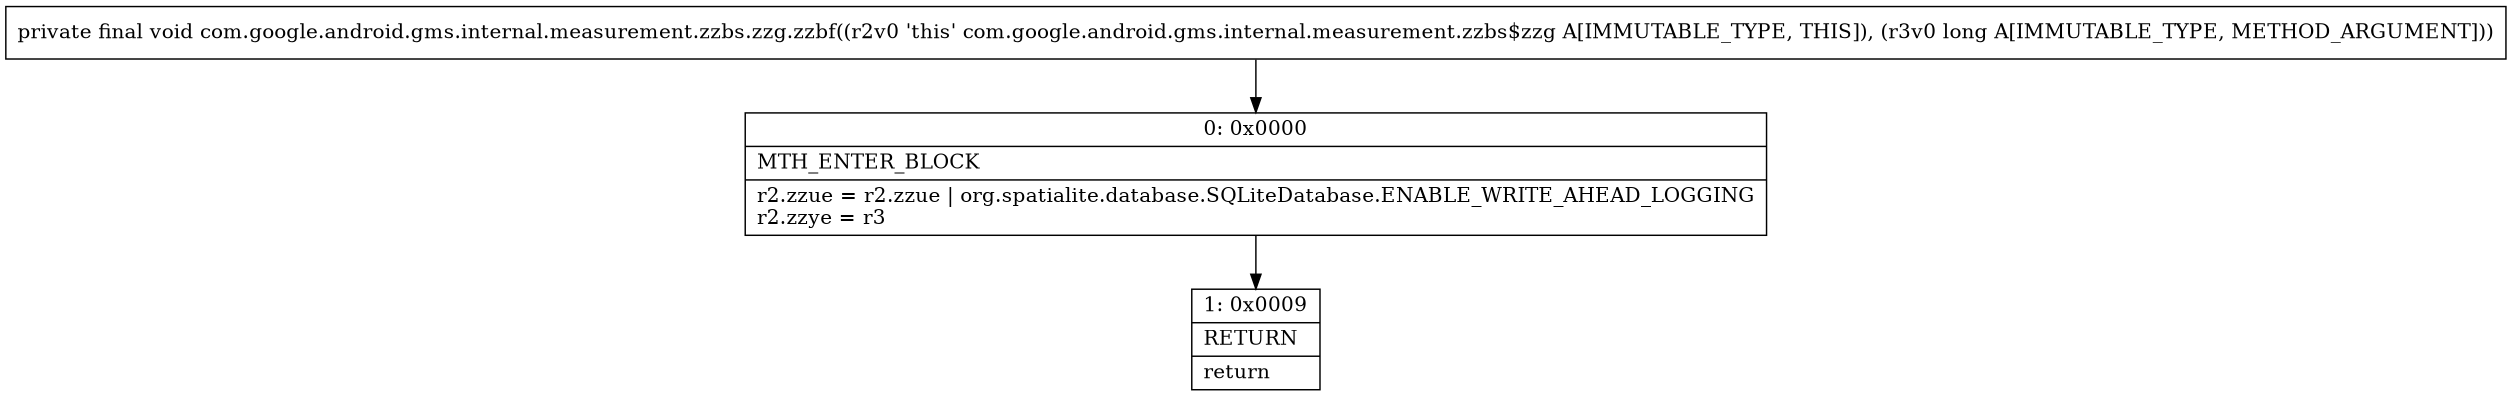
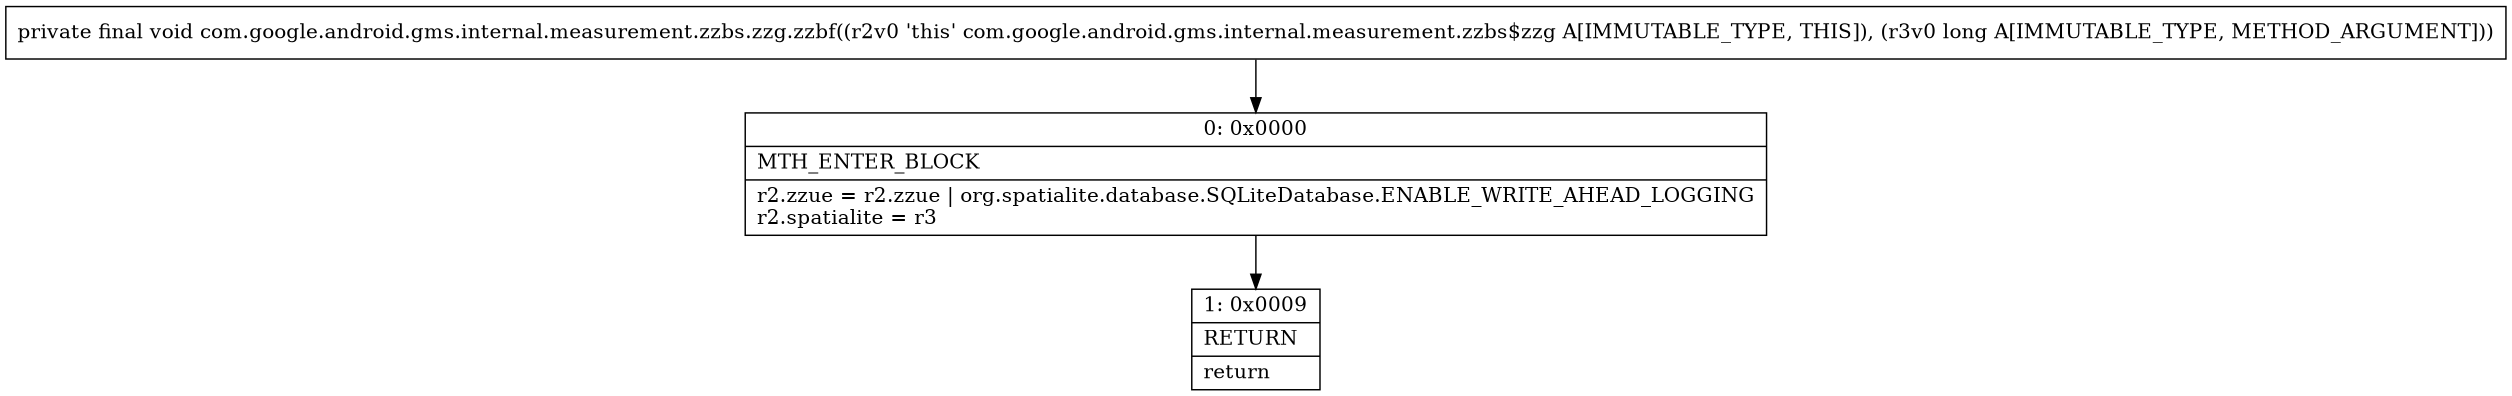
node "0: 0x0000": text "r2.zzye = r3" -> "r2.spatialite = r3"
